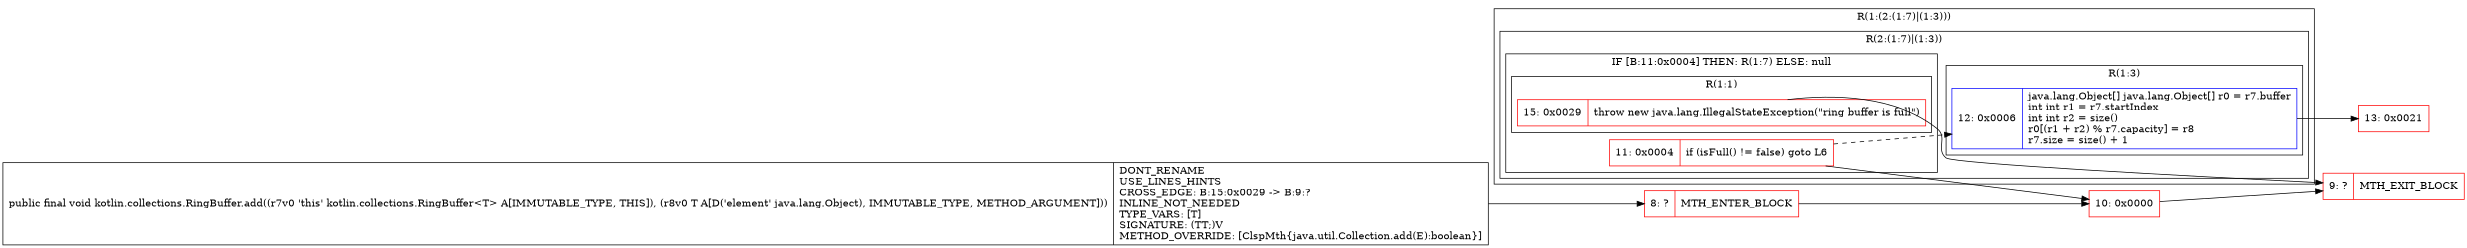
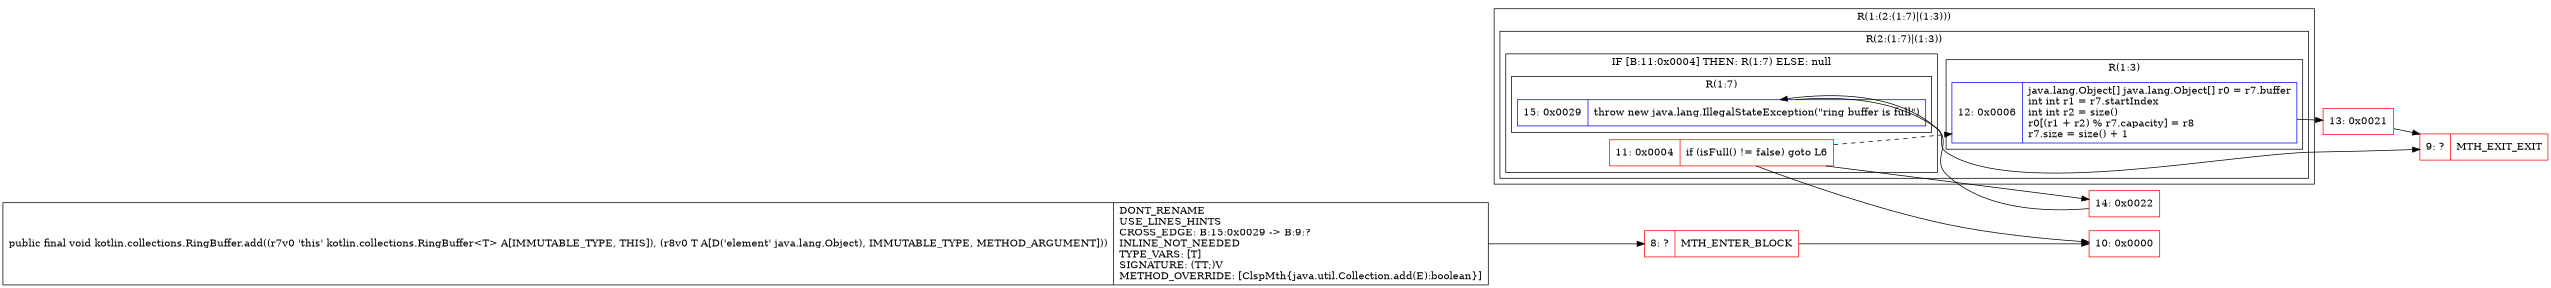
cluster "R(1:1)": label "R(1:1)" -> "R(1:7)"
node "15: 0x0029": color red -> blue
node "9: ?": text "MTH_EXIT_BLOCK" -> "MTH_EXIT_EXIT"
edge "10: 0x0000" -> "9: ?": now "13: 0x0021" -> "9: ?"
node "14: 0x0022": added
